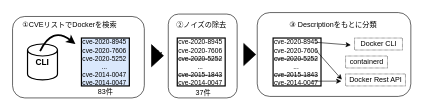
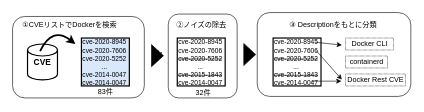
node "Docker CLI": moved (379, 44) -> (370, 44)
node "CLI": label "CLI" -> "CVE"
node "Docker Rest API": label "Docker Rest API" -> "Docker Rest CVE"
node "37件": label "37件" -> "32件"
